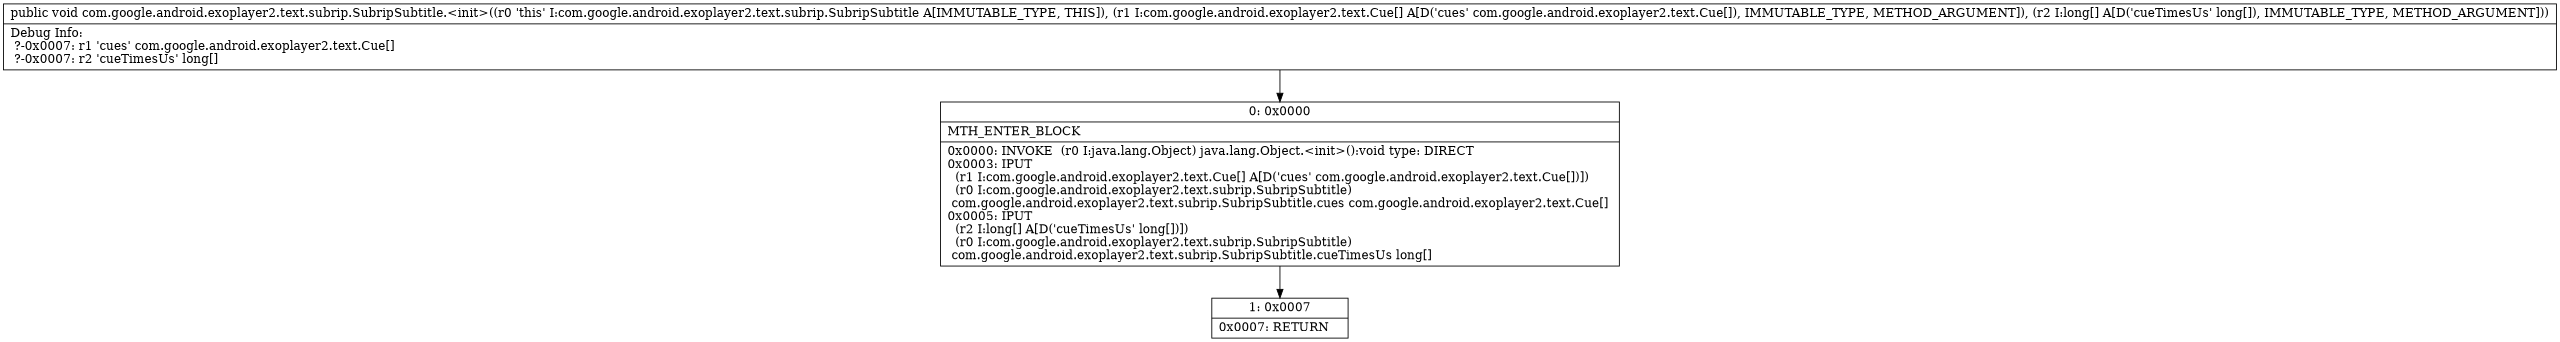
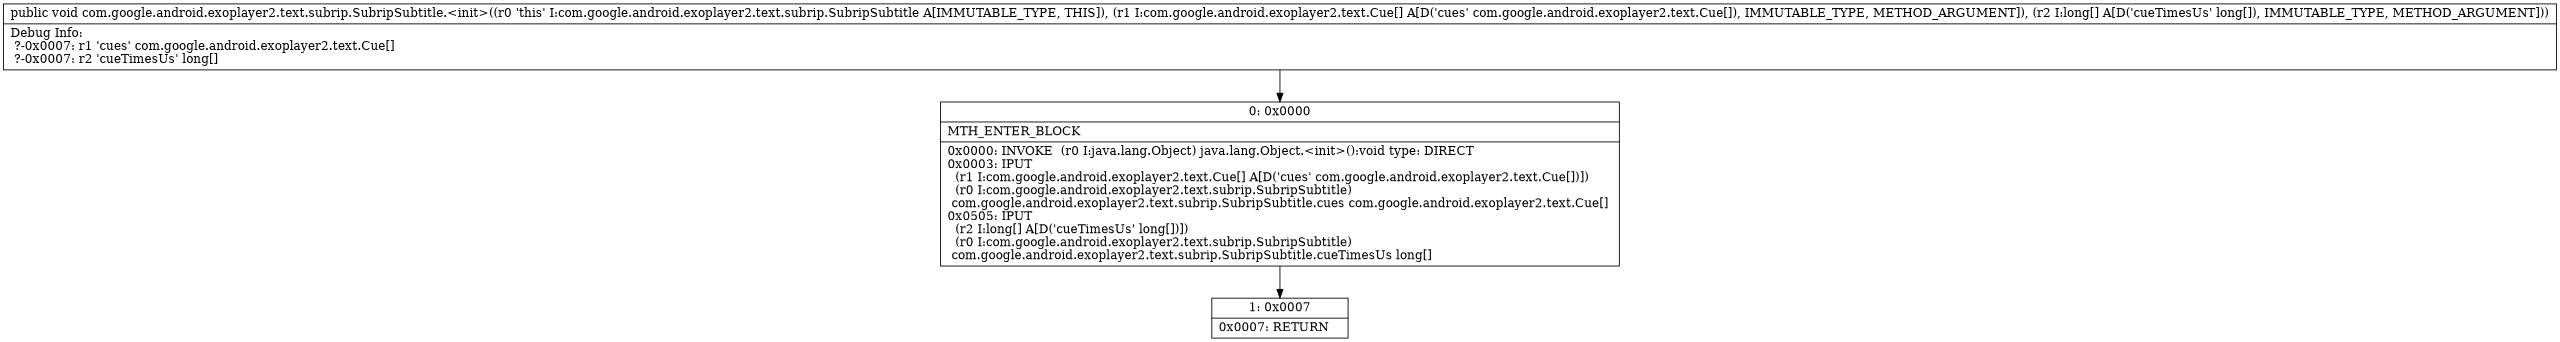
node "0: 0x0000": text "0x0005: IPUT" -> "0x0505: IPUT"
